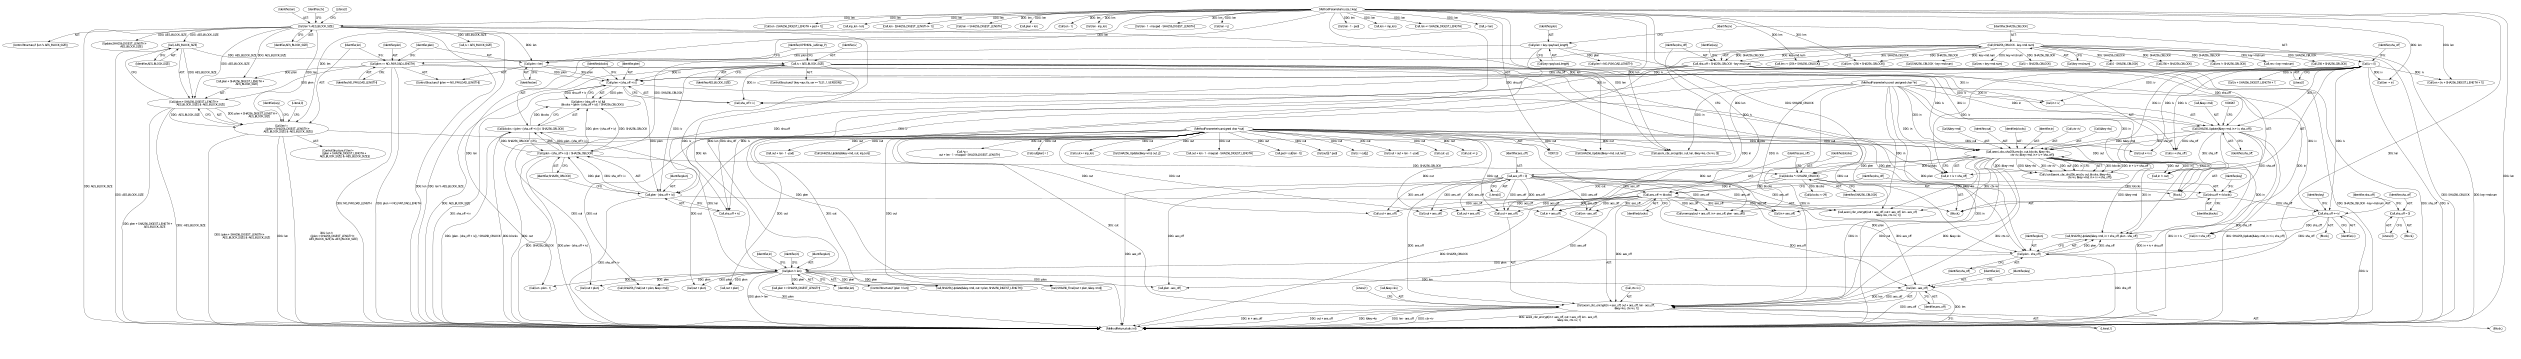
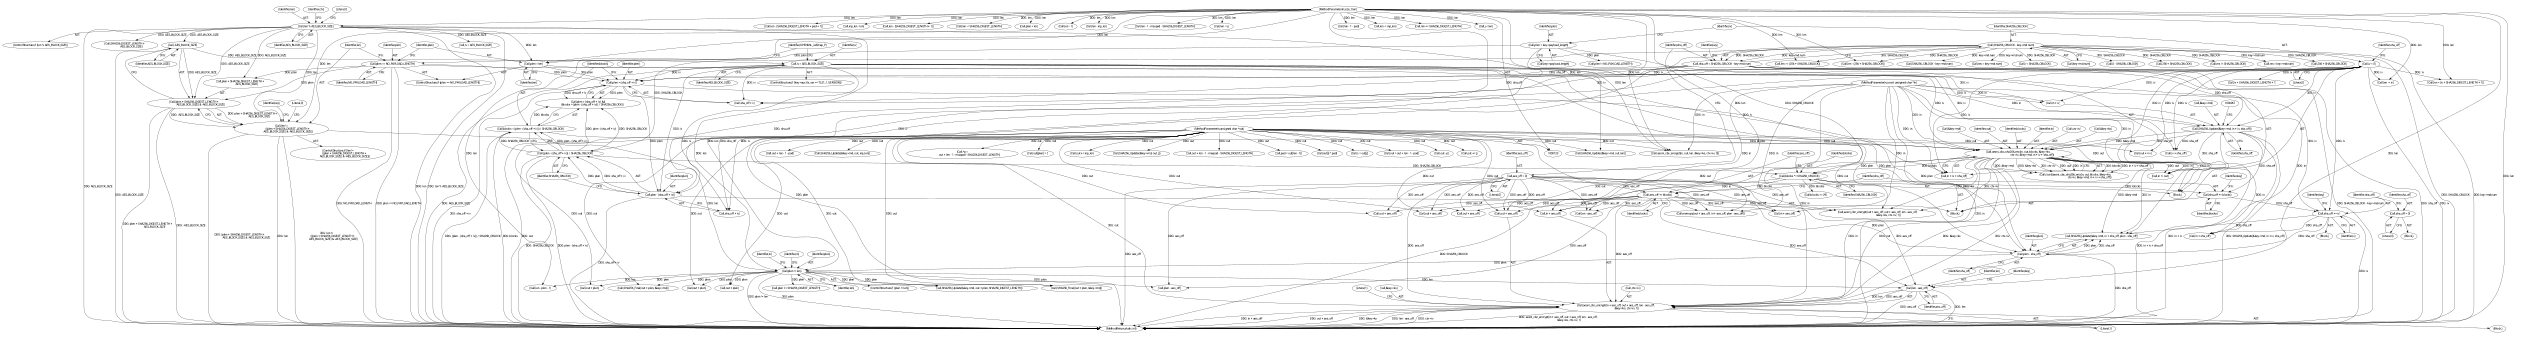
node "(MethodParameterIn,size_t key)": label "(MethodParameterIn,size_t key)" -> "(MethodParameterIn,size_t len)"
node "(Update,SHA256_DIGEST_LENGTH + AES_BLOCK_SIZE)": label "(Update,SHA256_DIGEST_LENGTH + AES_BLOCK_SIZE)" -> "(Call,SHA256_DIGEST_LENGTH + AES_BLOCK_SIZE)"
